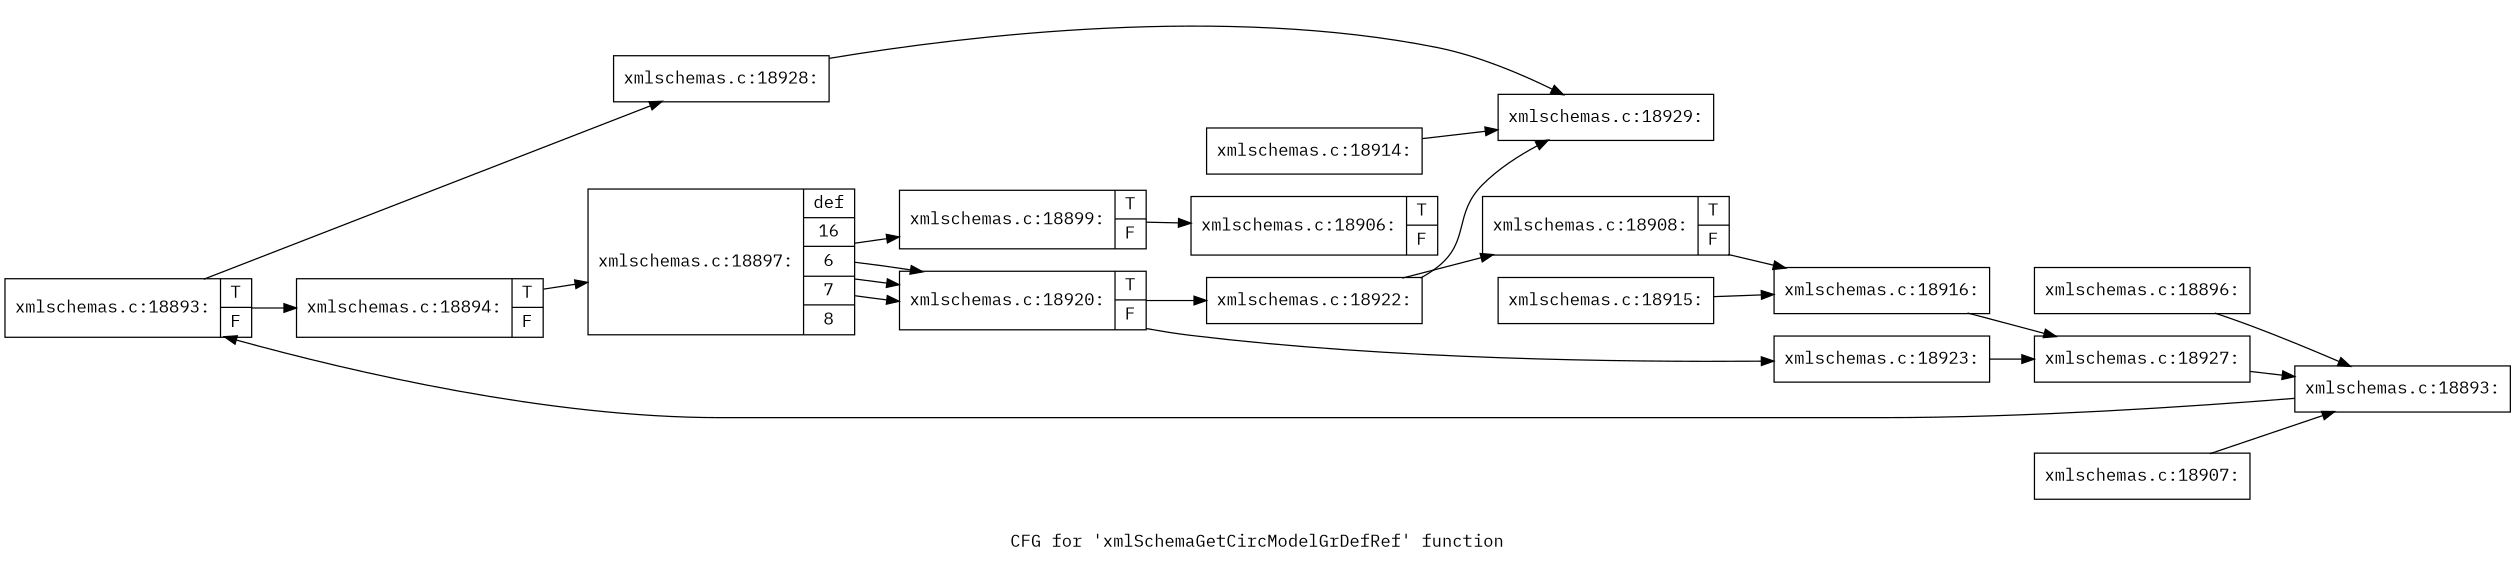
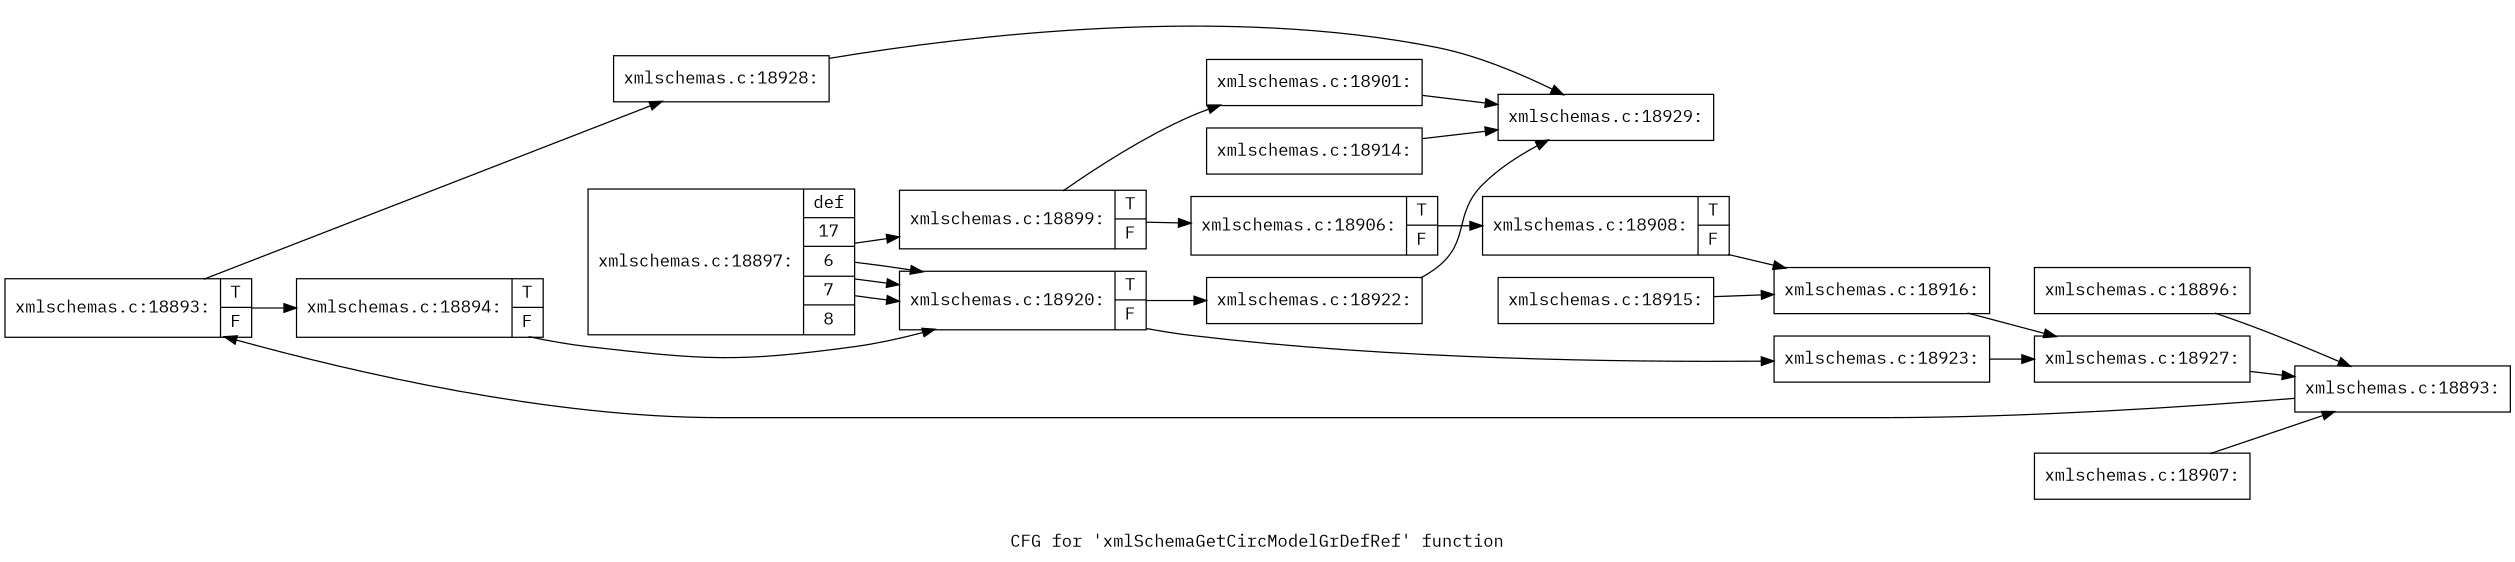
node "xmlschemas.c:18901:": added
node "xmlschemas.c:18897:": text "16" -> "17"
edge "xmlschemas.c:18922:" -> "xmlschemas.c:18908:": now "xmlschemas.c:18906:" -> "xmlschemas.c:18908:"
edge "xmlschemas.c:18894:" -> "xmlschemas.c:18897:": now "xmlschemas.c:18894:" -> "xmlschemas.c:18920:"
